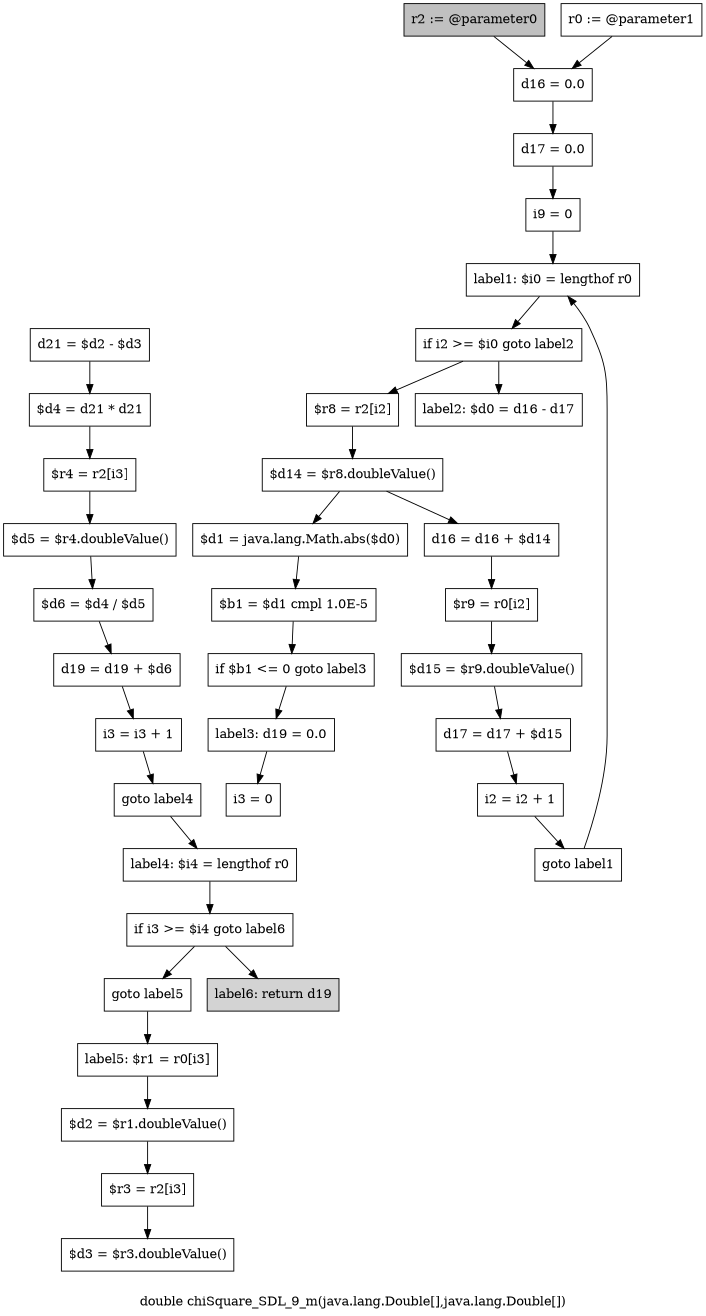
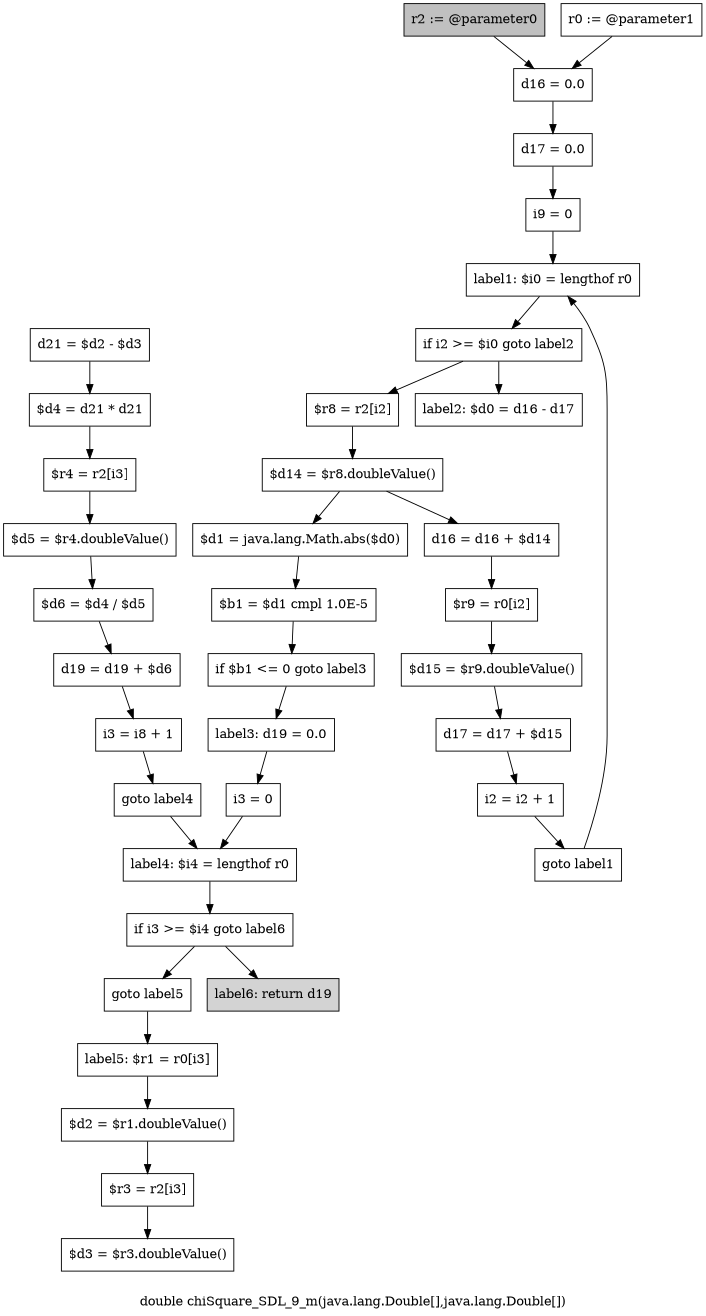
node "i3 = i3 + 1": label "i3 = i3 + 1" -> "i3 = i8 + 1"
edge "i3 = 0" -> "label4: $i4 = lengthof r0": added
